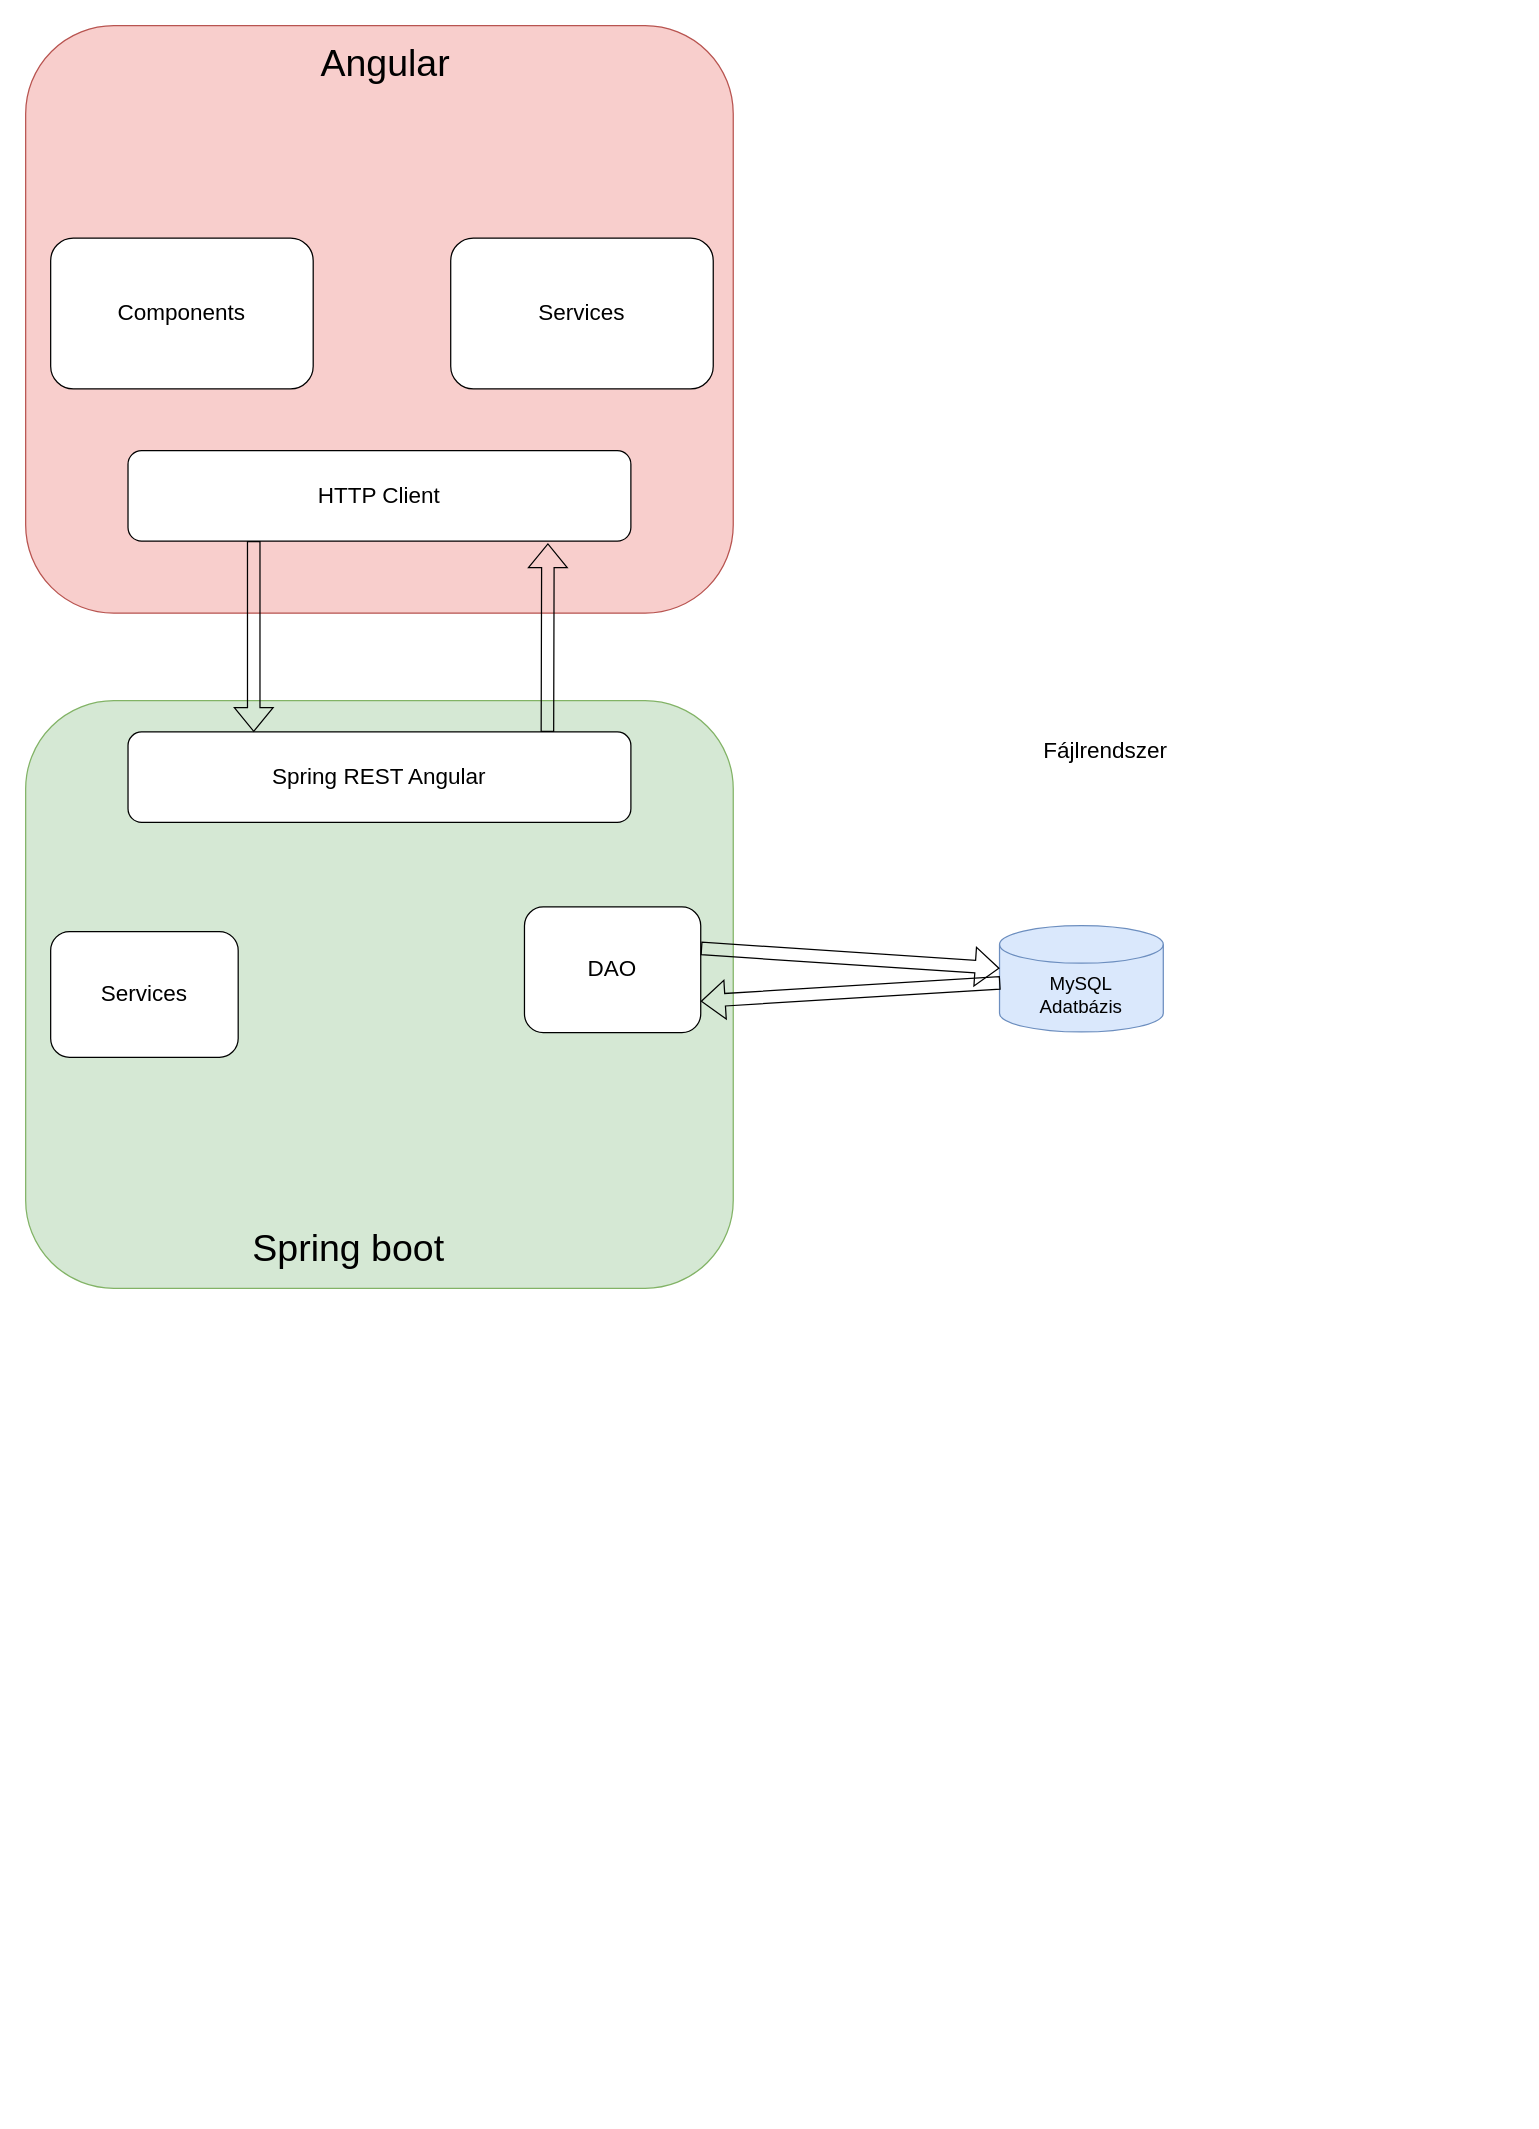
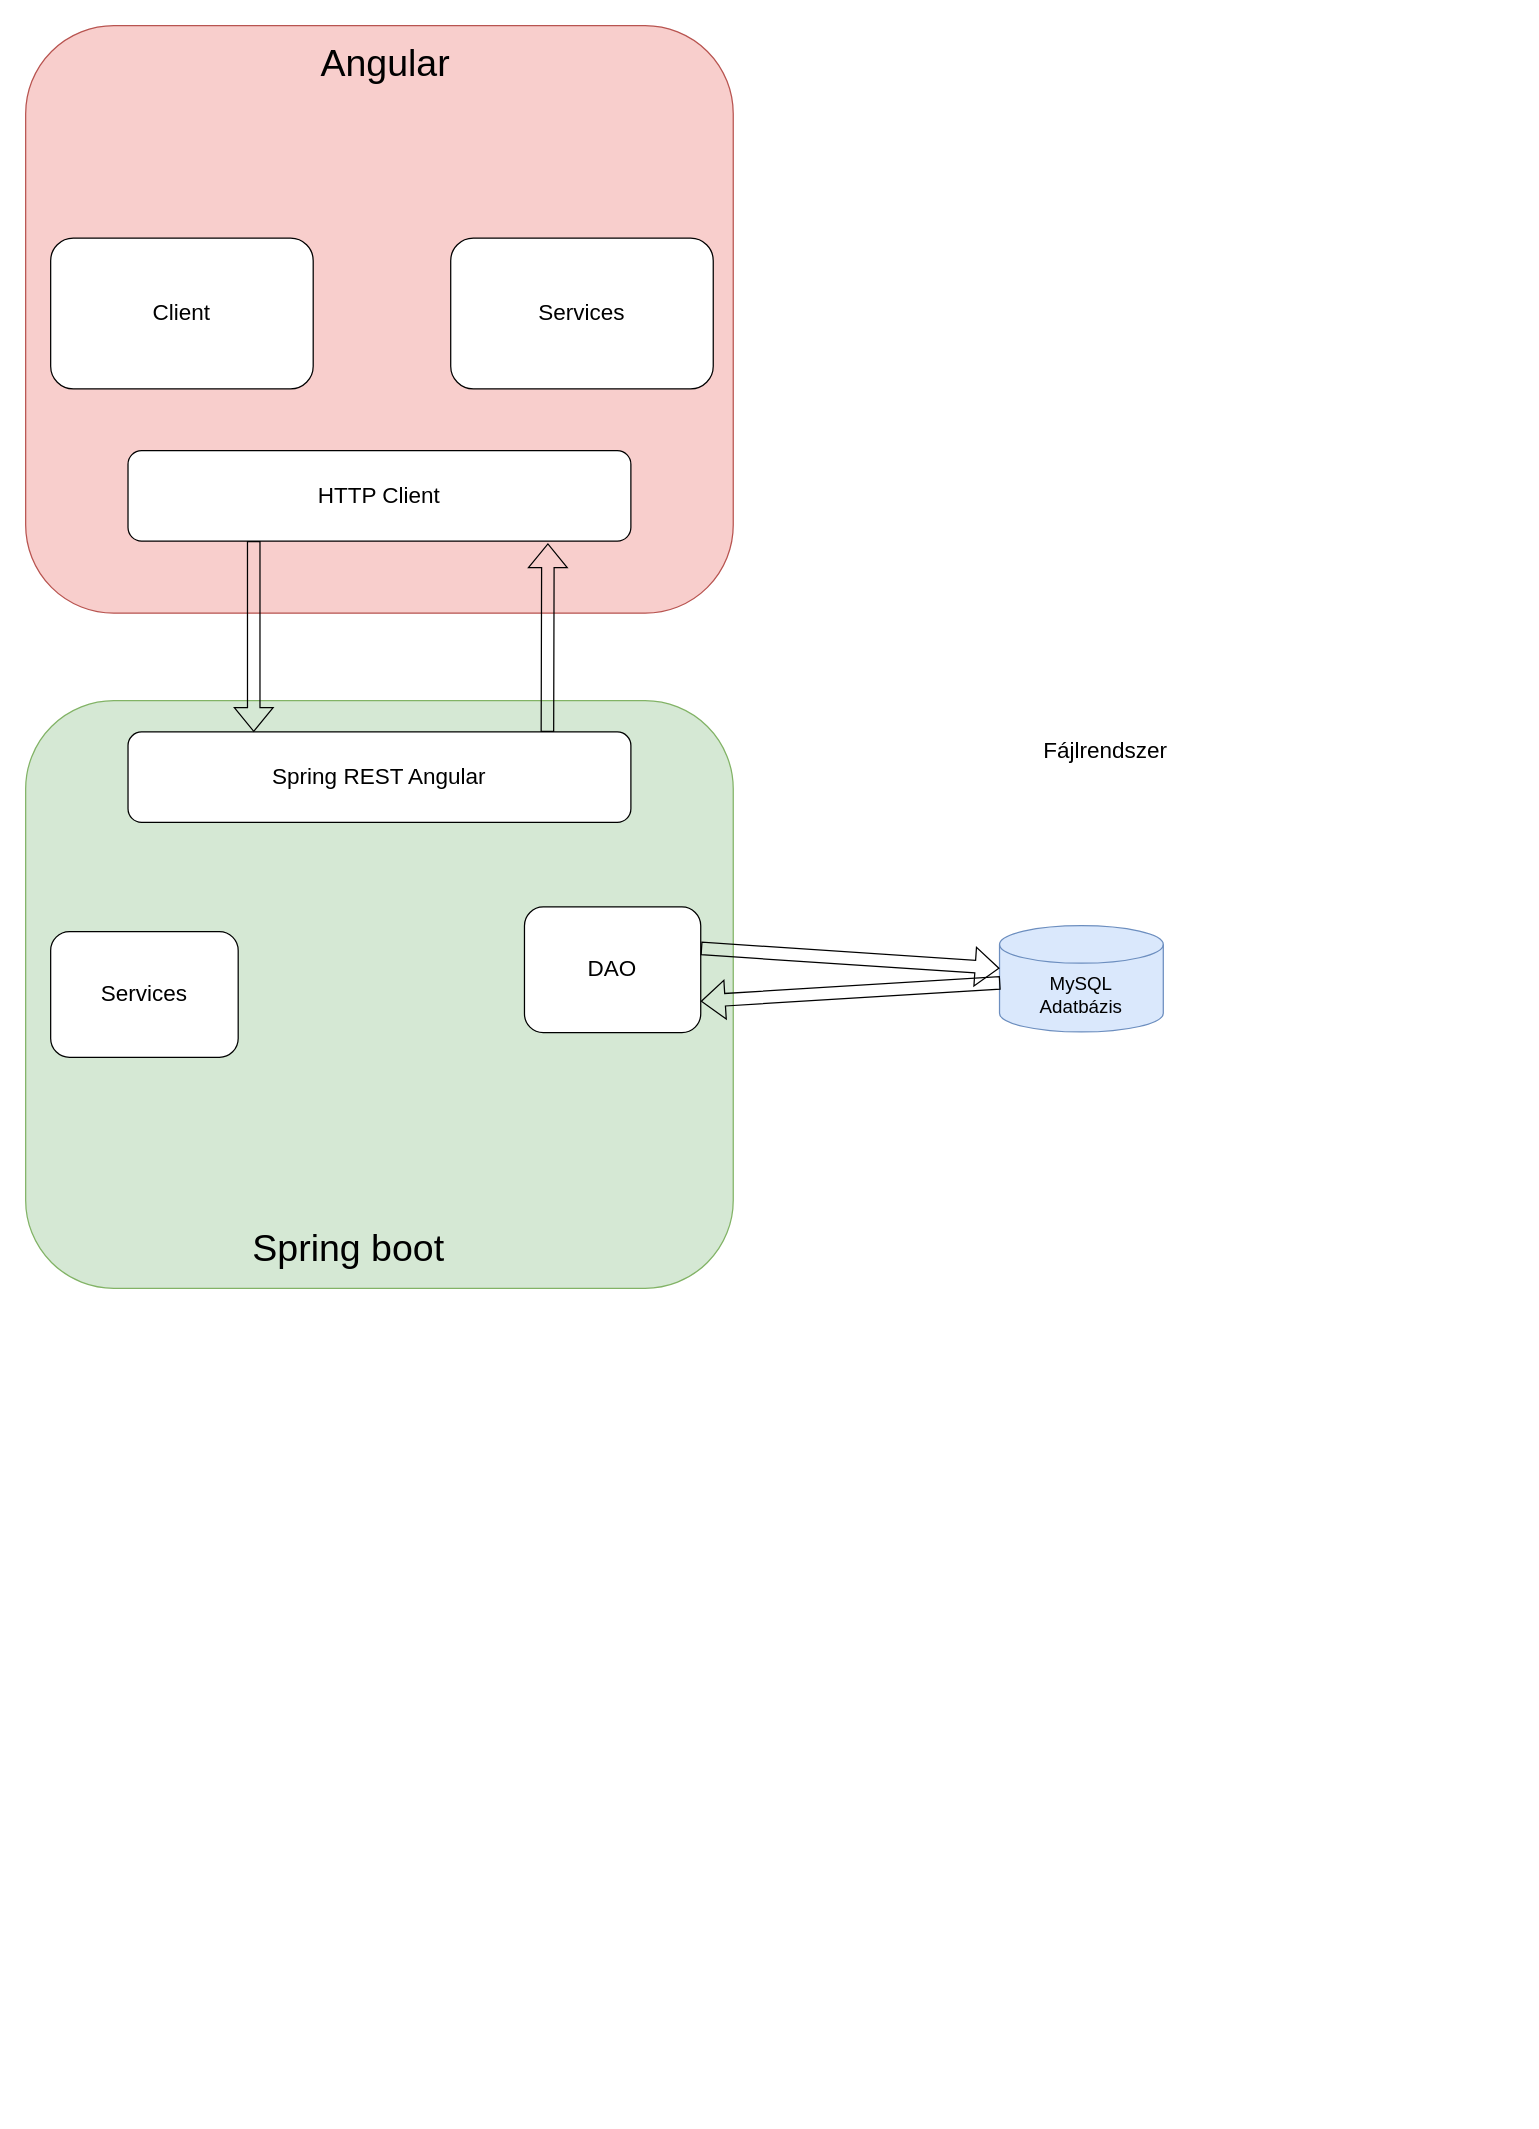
node "Components": label "Components" -> "Client"
